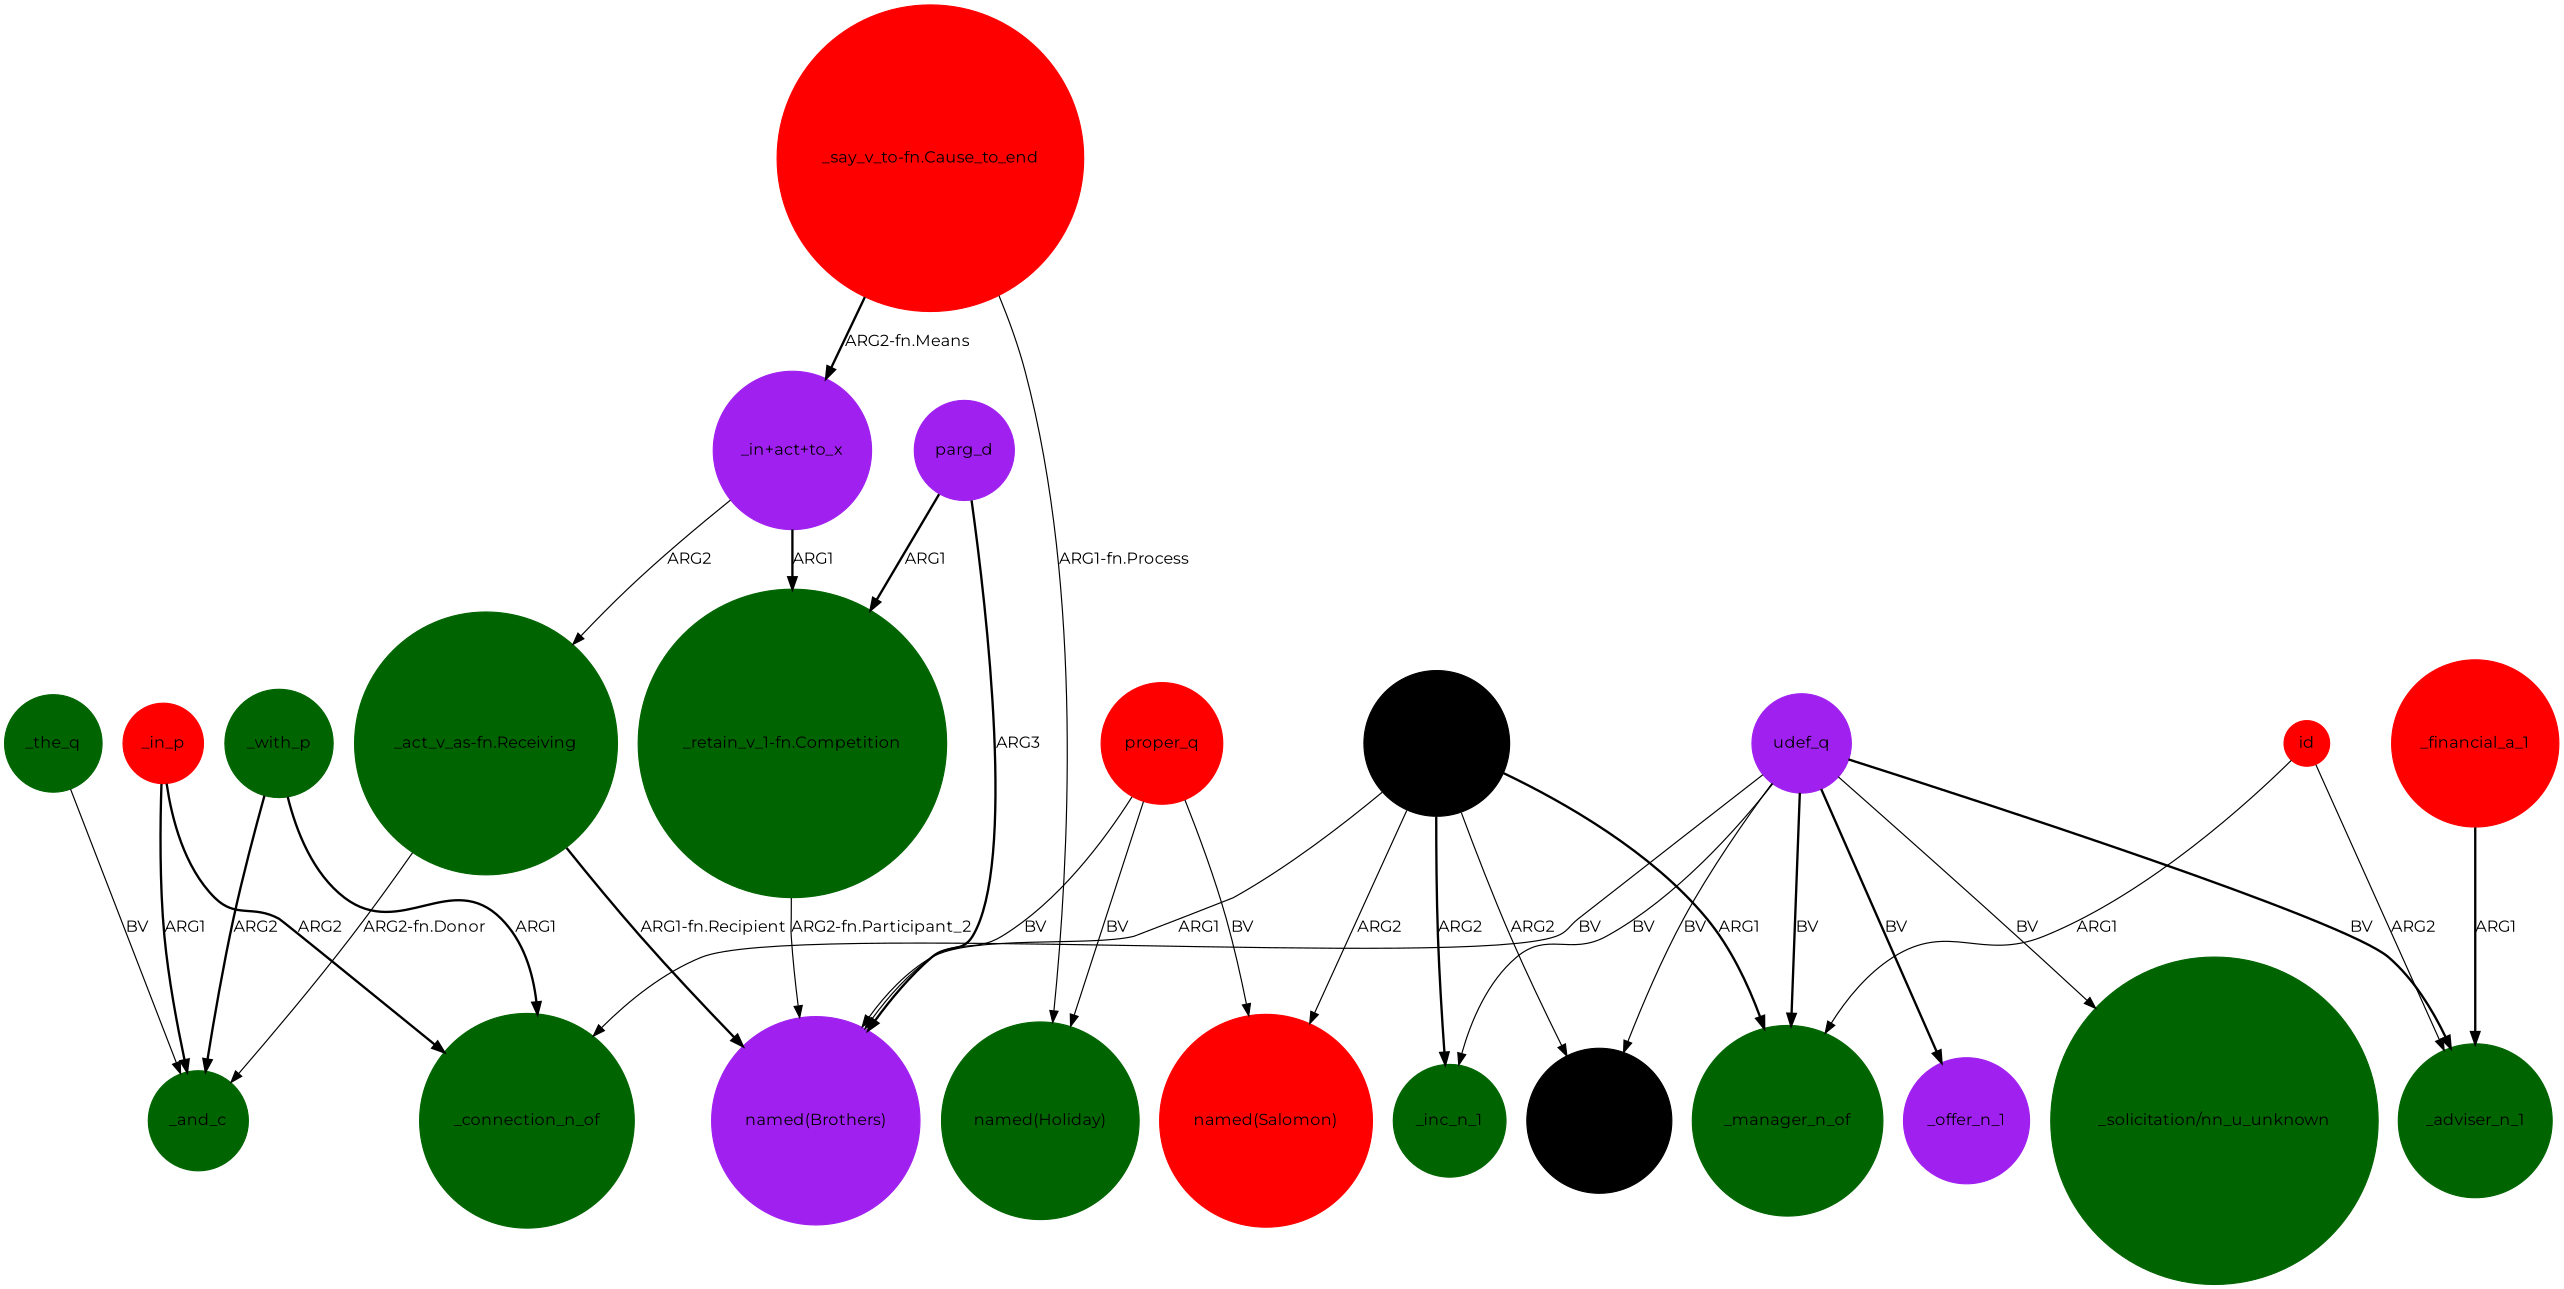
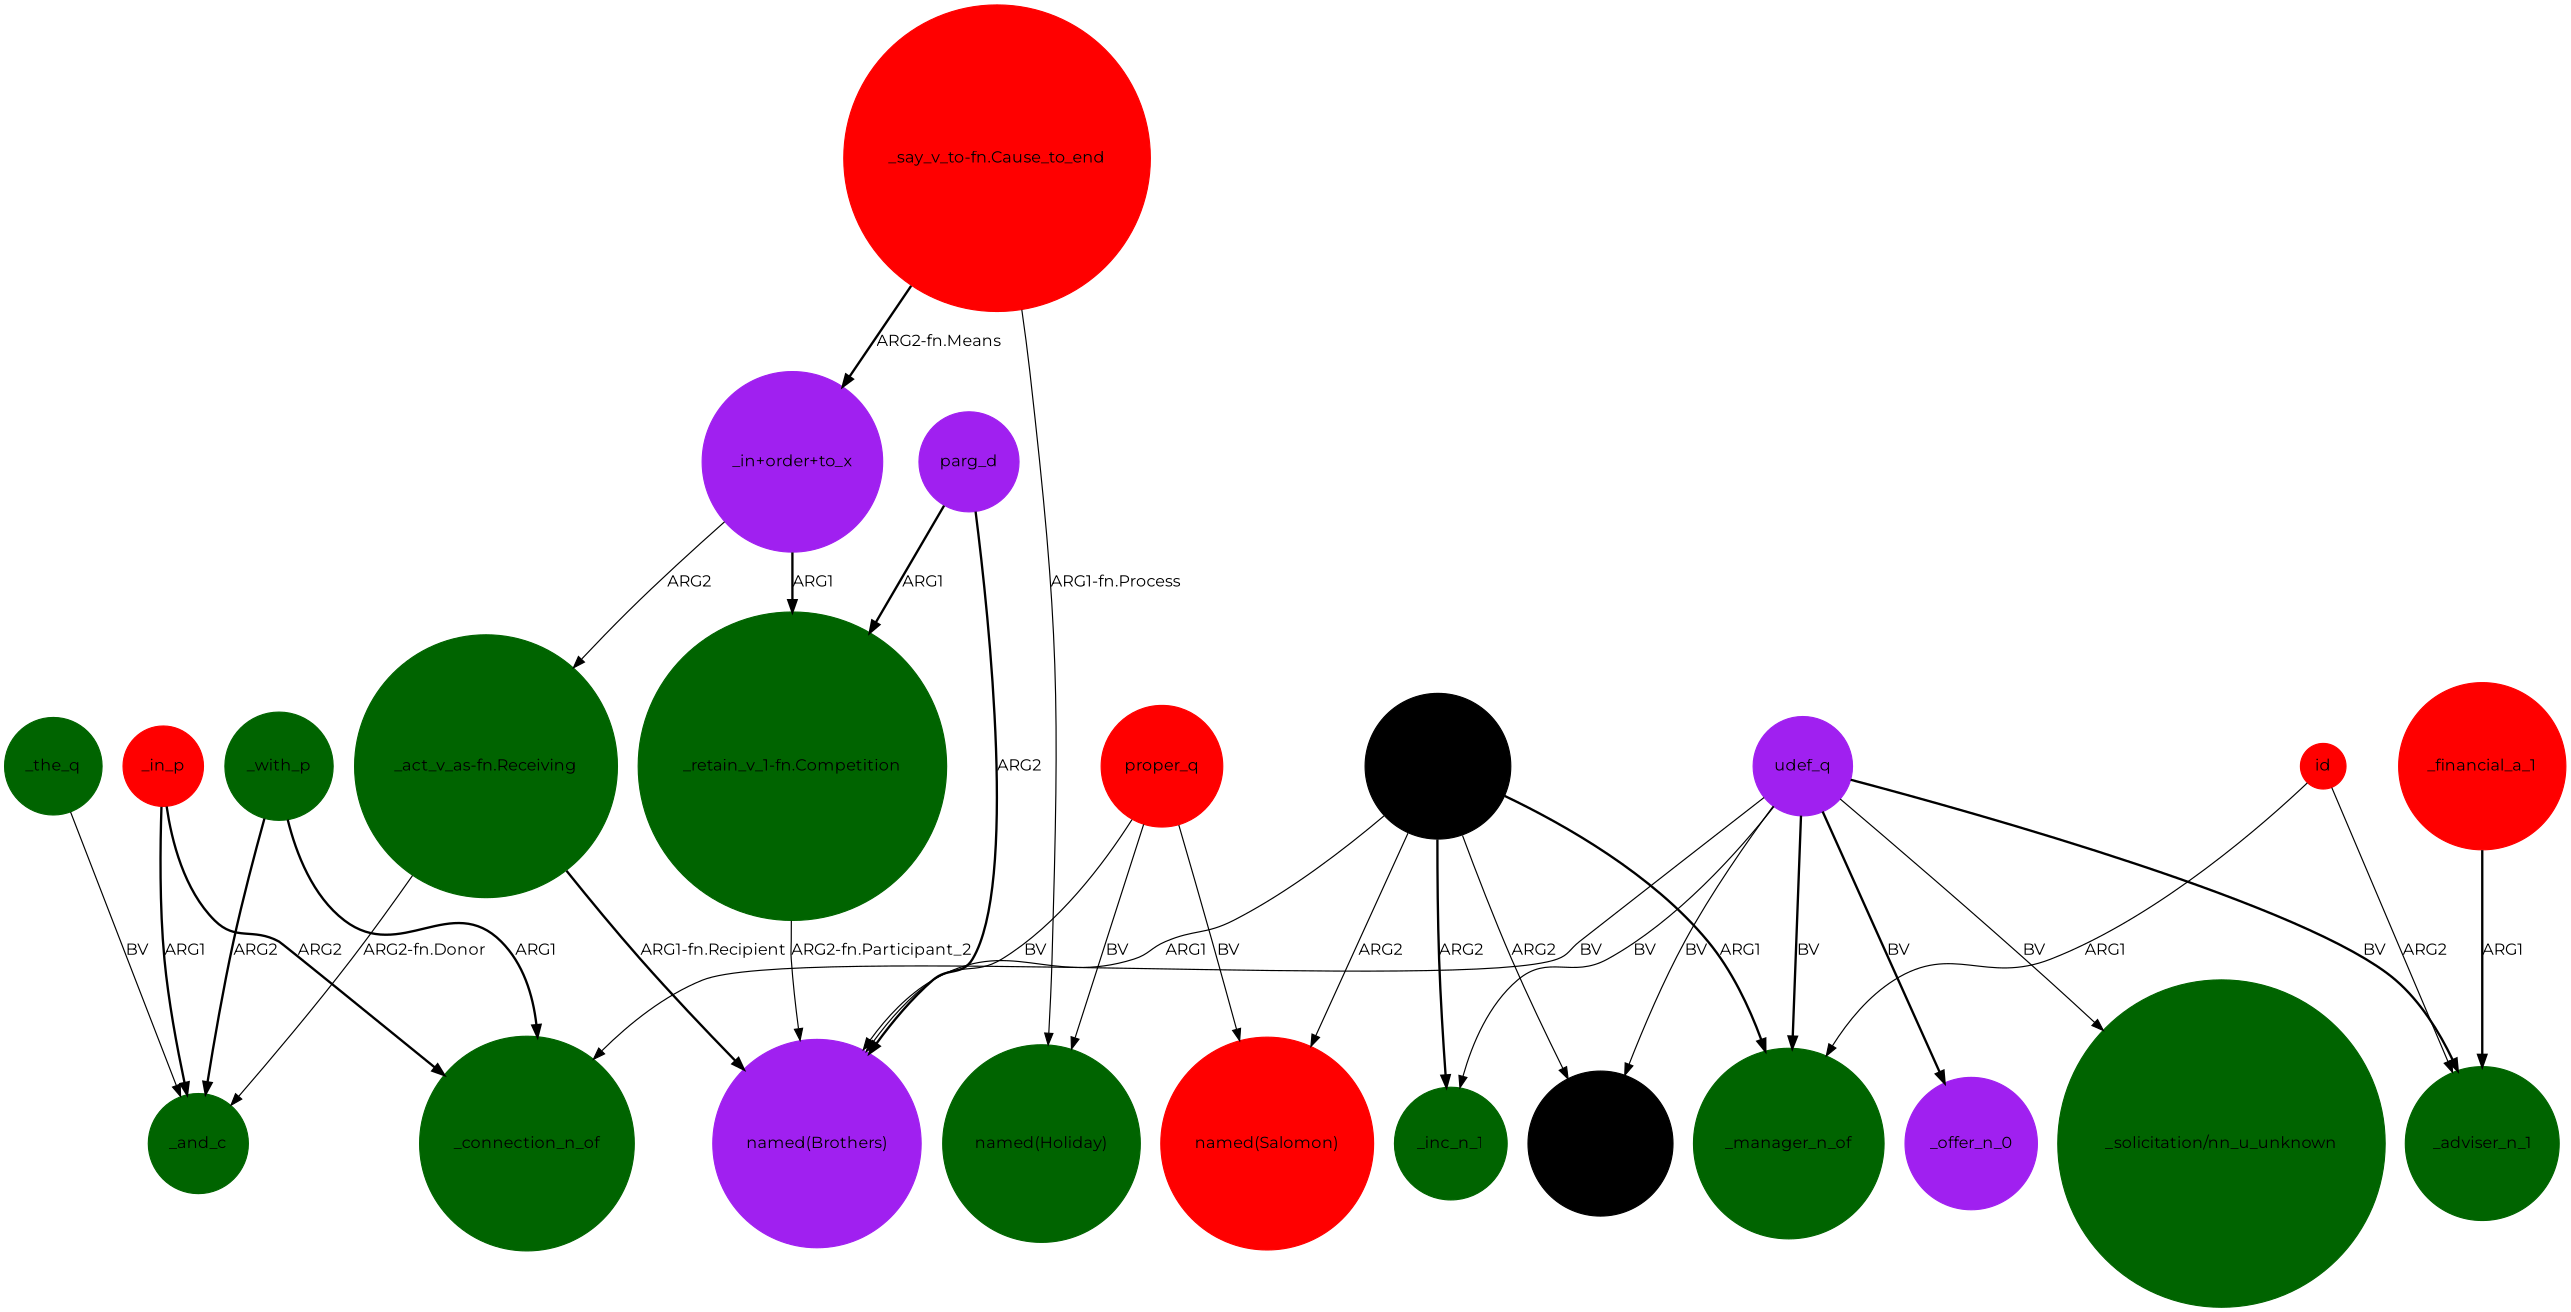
node "_in+act+to_x": label "_in+act+to_x" -> "_in+order+to_x"
edge "parg_d" -> "named(Brothers)": label "ARG3" -> "ARG2"
node "_offer_n_1": label "_offer_n_1" -> "_offer_n_0"
